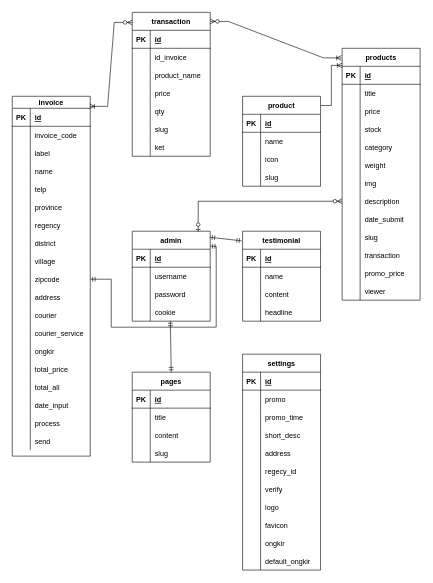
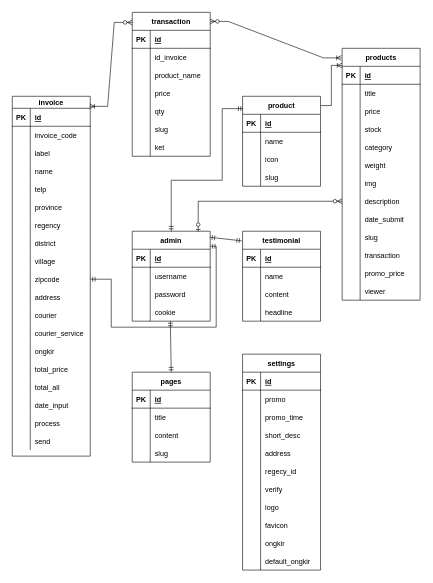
edge "product" -- "admin": added
